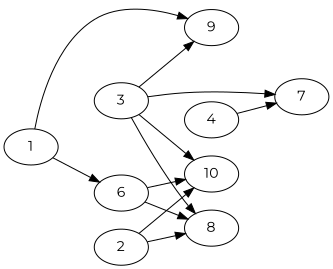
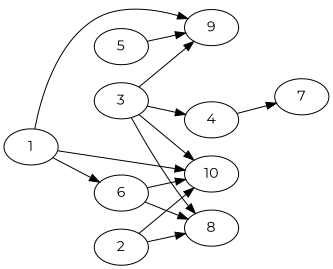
node "5": added
edge "3" -> "7": now "3" -> "4"
edge "1" -> "10": added
